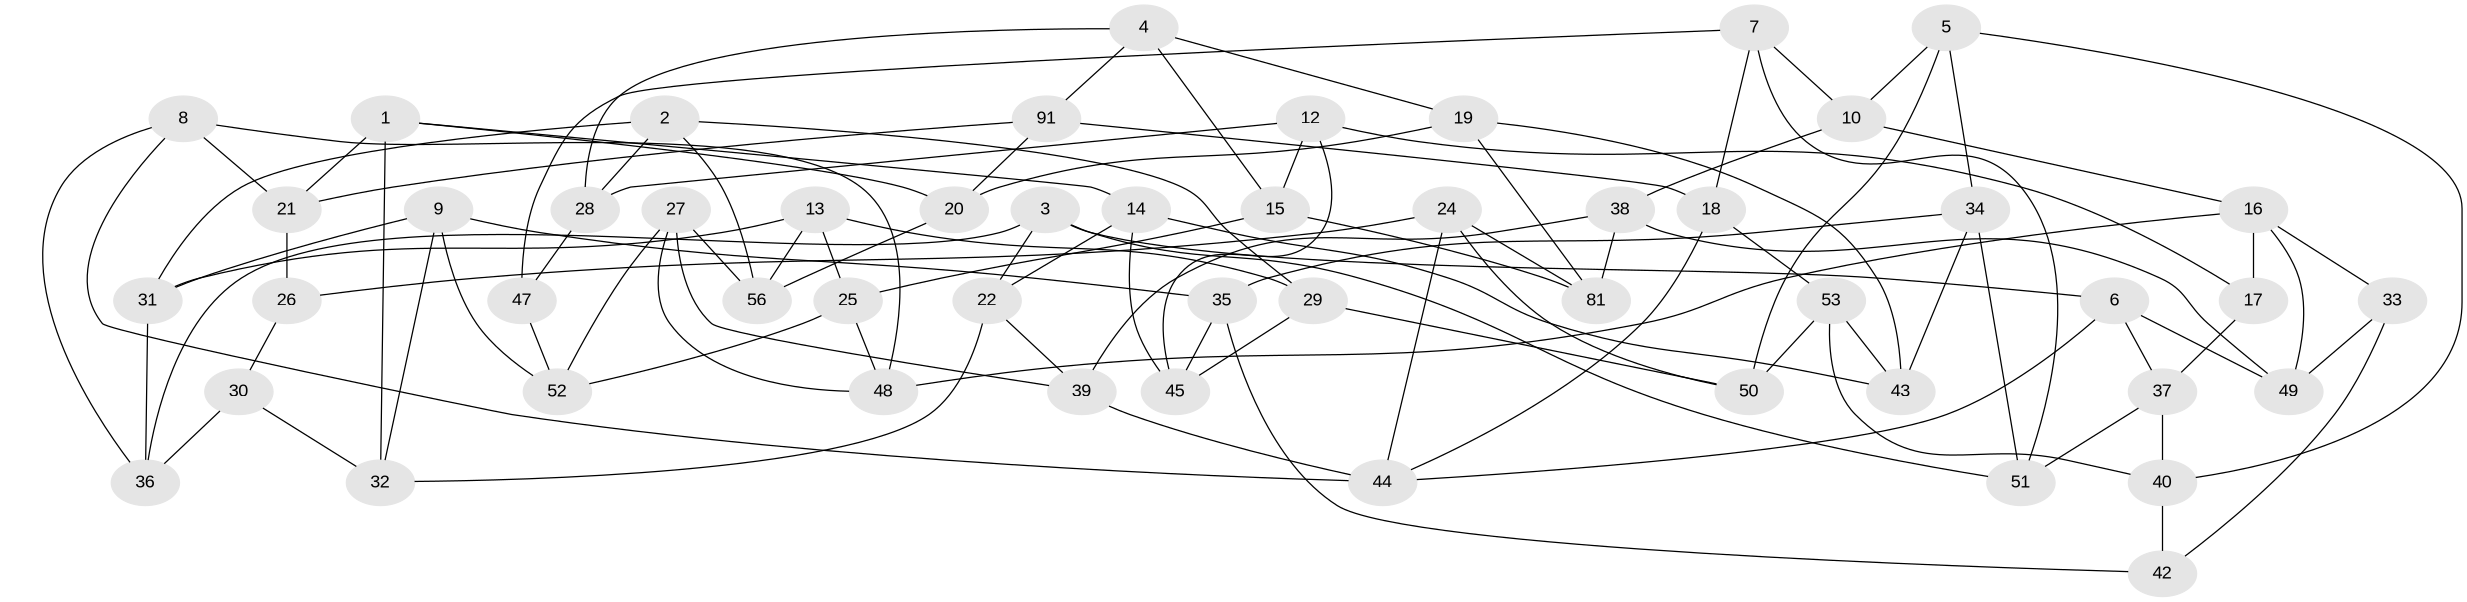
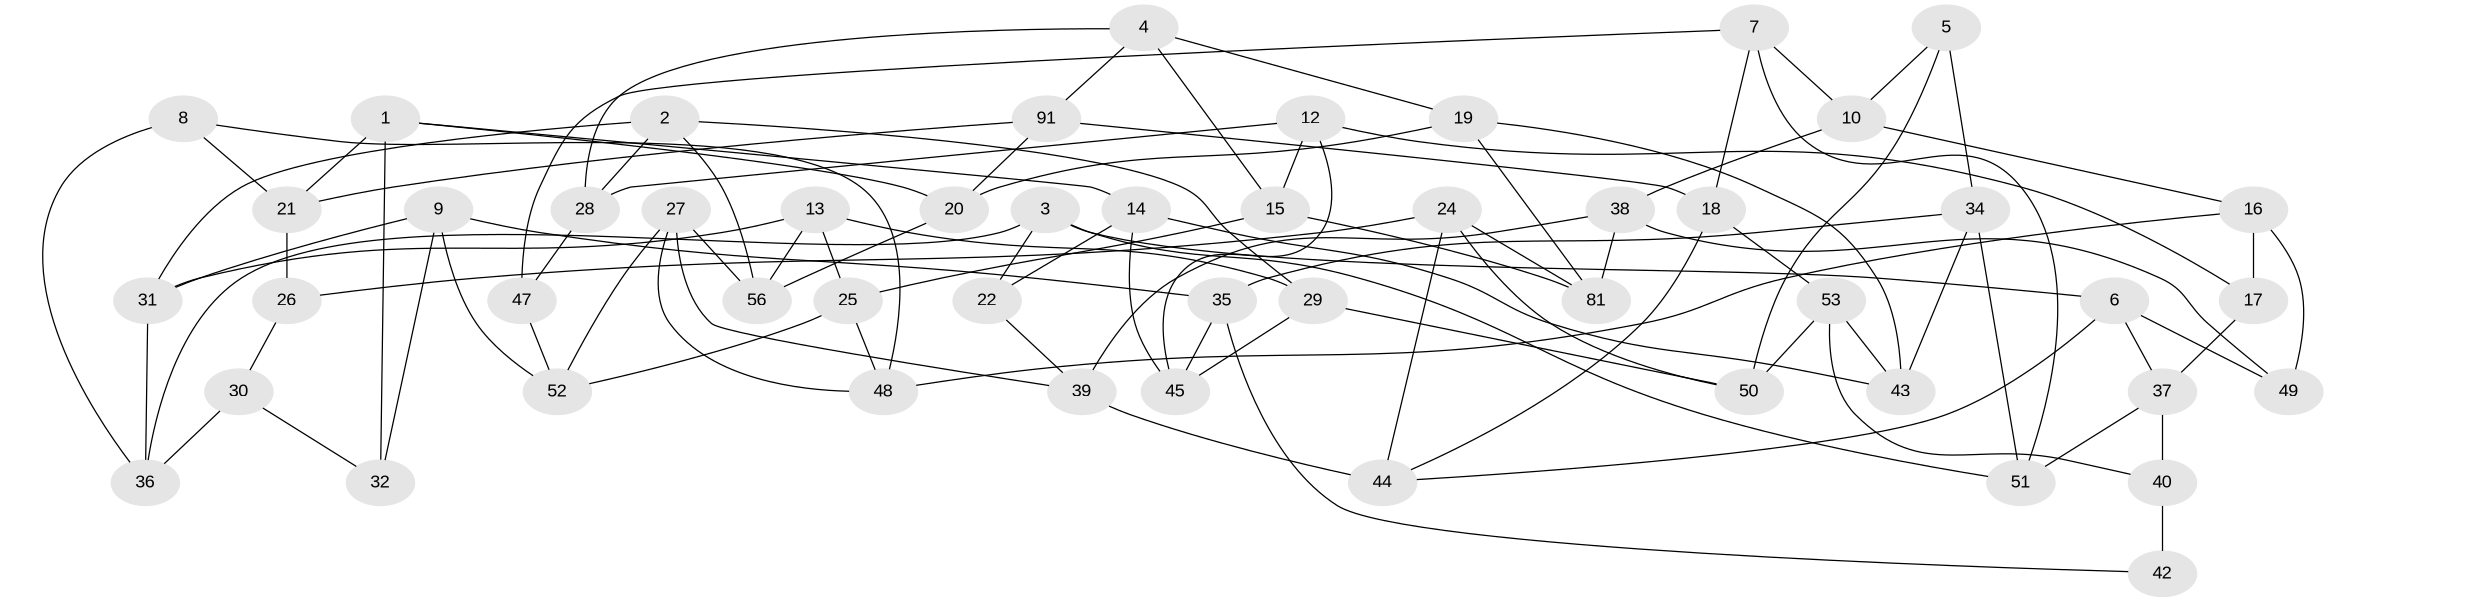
edge "5" -- "40": removed
node "33": removed
edge "8" -- "44": removed
edge "22" -- "32": removed
